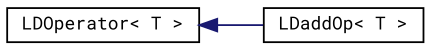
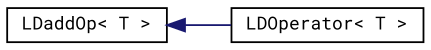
edge "LDaddOp< T >" -> "LDOperator< T >": reversed
